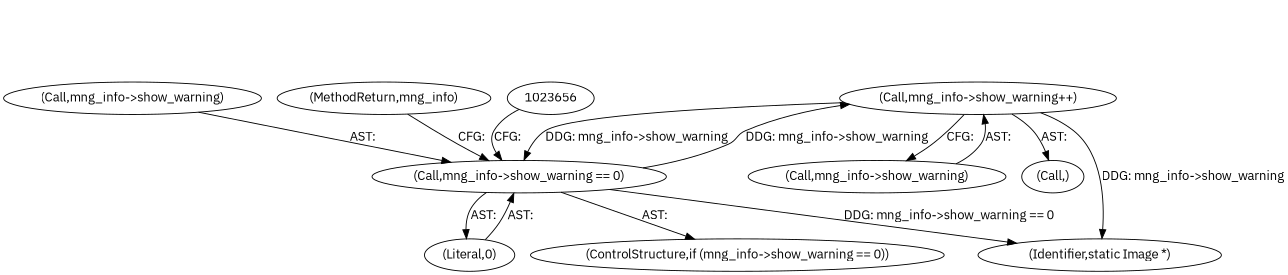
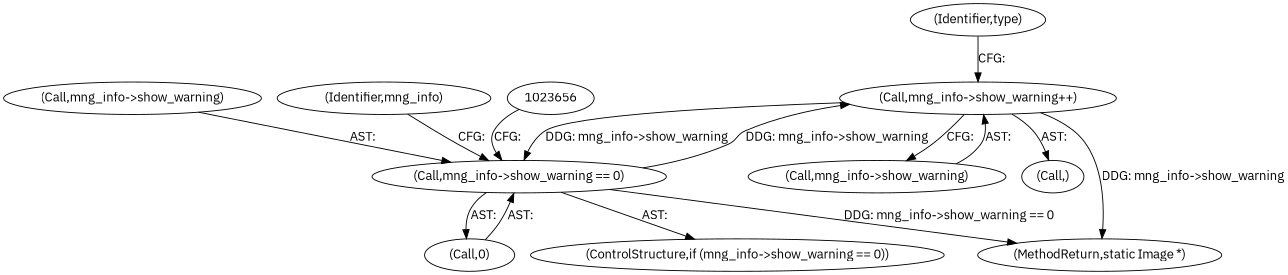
node "(Identifier,type)": added
node "(MethodReturn,mng_info)": label "(MethodReturn,mng_info)" -> "(Identifier,mng_info)"
node "(Literal,0)": label "(Literal,0)" -> "(Call,0)"
node "(Identifier,static Image *)": label "(Identifier,static Image *)" -> "(MethodReturn,static Image *)"
